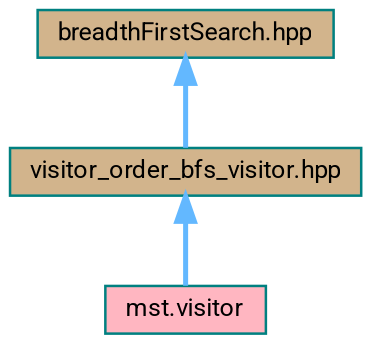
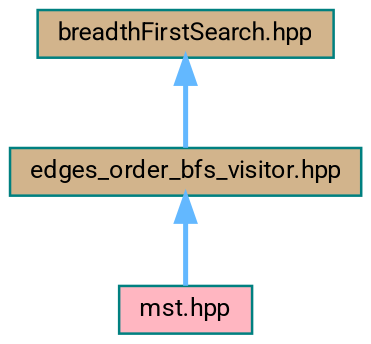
node "visitor_order_bfs_visitor.hpp": label "visitor_order_bfs_visitor.hpp" -> "edges_order_bfs_visitor.hpp"
node "mst.visitor": label "mst.visitor" -> "mst.hpp"
